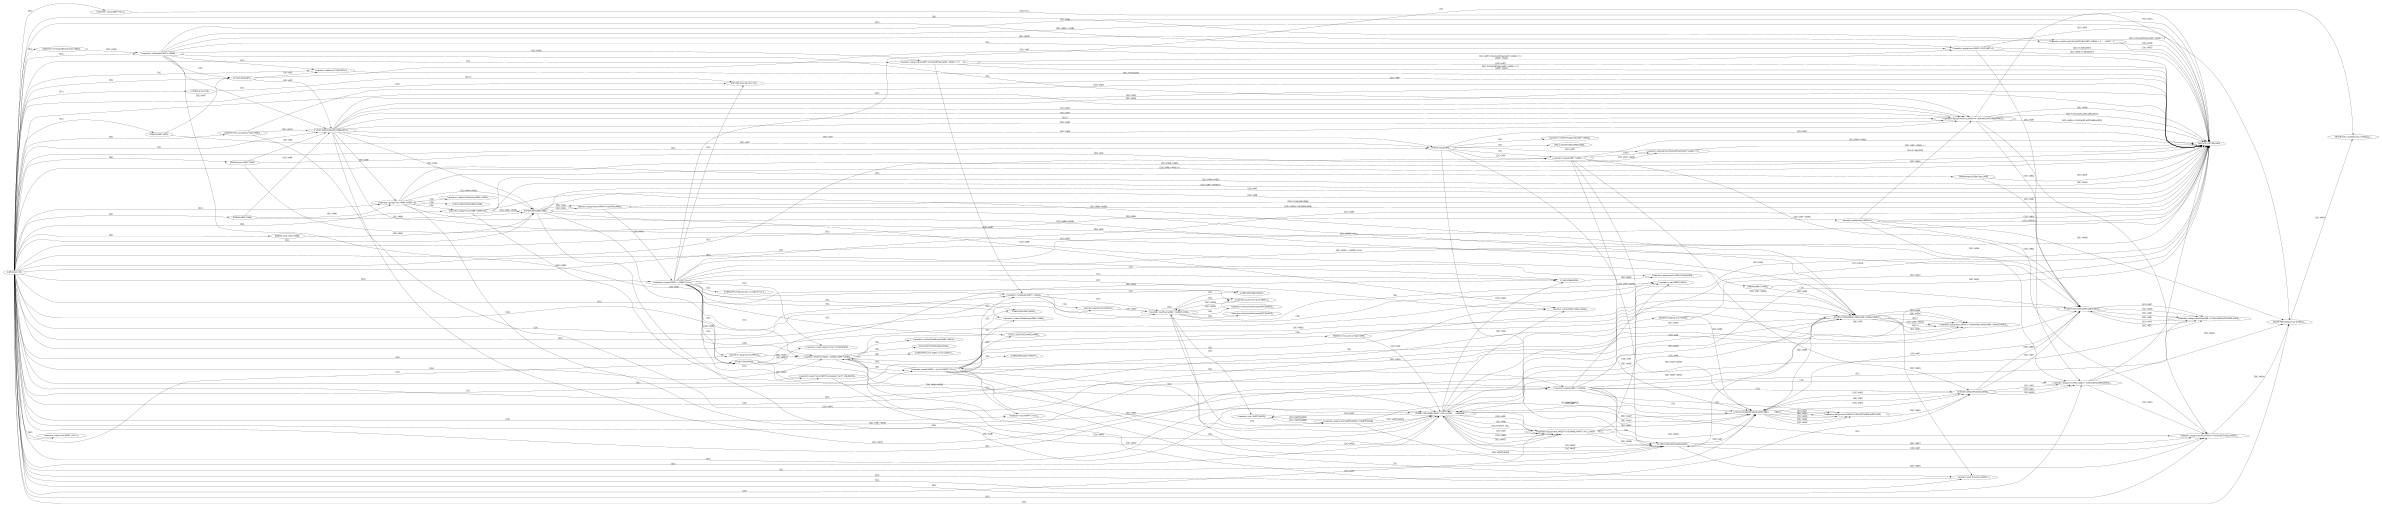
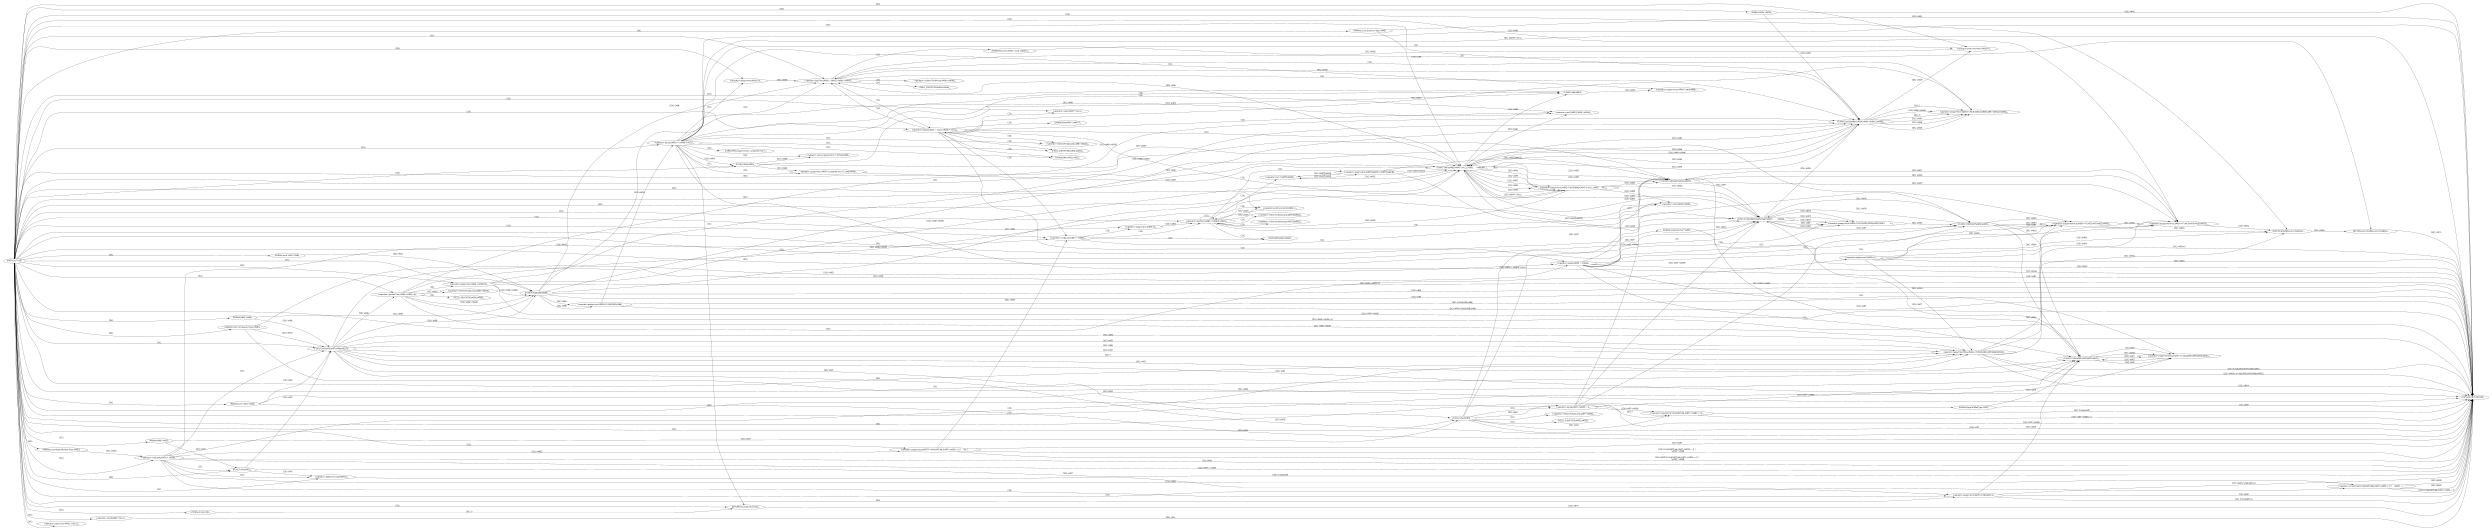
edge "(<operator>.greaterThan,VAR8->VAR36 > 8)" -> "(<operator>.indirectFieldAccess,VAR8->VAR36)": label "CDG: " -> "DDG: VAR27"
edge "(PARAM,VAR6 *VAR8)" -> "(<operator>.greaterThan,VAR8->VAR36 > 8)": removed, label "DDG: VAR8"
edge "(<operator>.assignmentPlus,VAR24+=FUN13(VAR7,VAR25,VAR10))" -> "(METHOD_RETURN,VAR1)": now "(RETURN,return(VAR24);,return(VAR24);)" -> "(METHOD_RETURN,VAR1)"
edge "(METHOD,FUN1)" -> "(<operator>.equals,VAR13 == VAR48)": removed, label "DDG:"
edge "(<operator>.equals,VAR21 == (const VAR20 *) NULL)" -> "(<operator>.postIncrement,VAR26++)": now "(UNKNOWN,const VAR20 *,const VAR20 *)" -> "(<operator>.postIncrement,VAR26++)"
